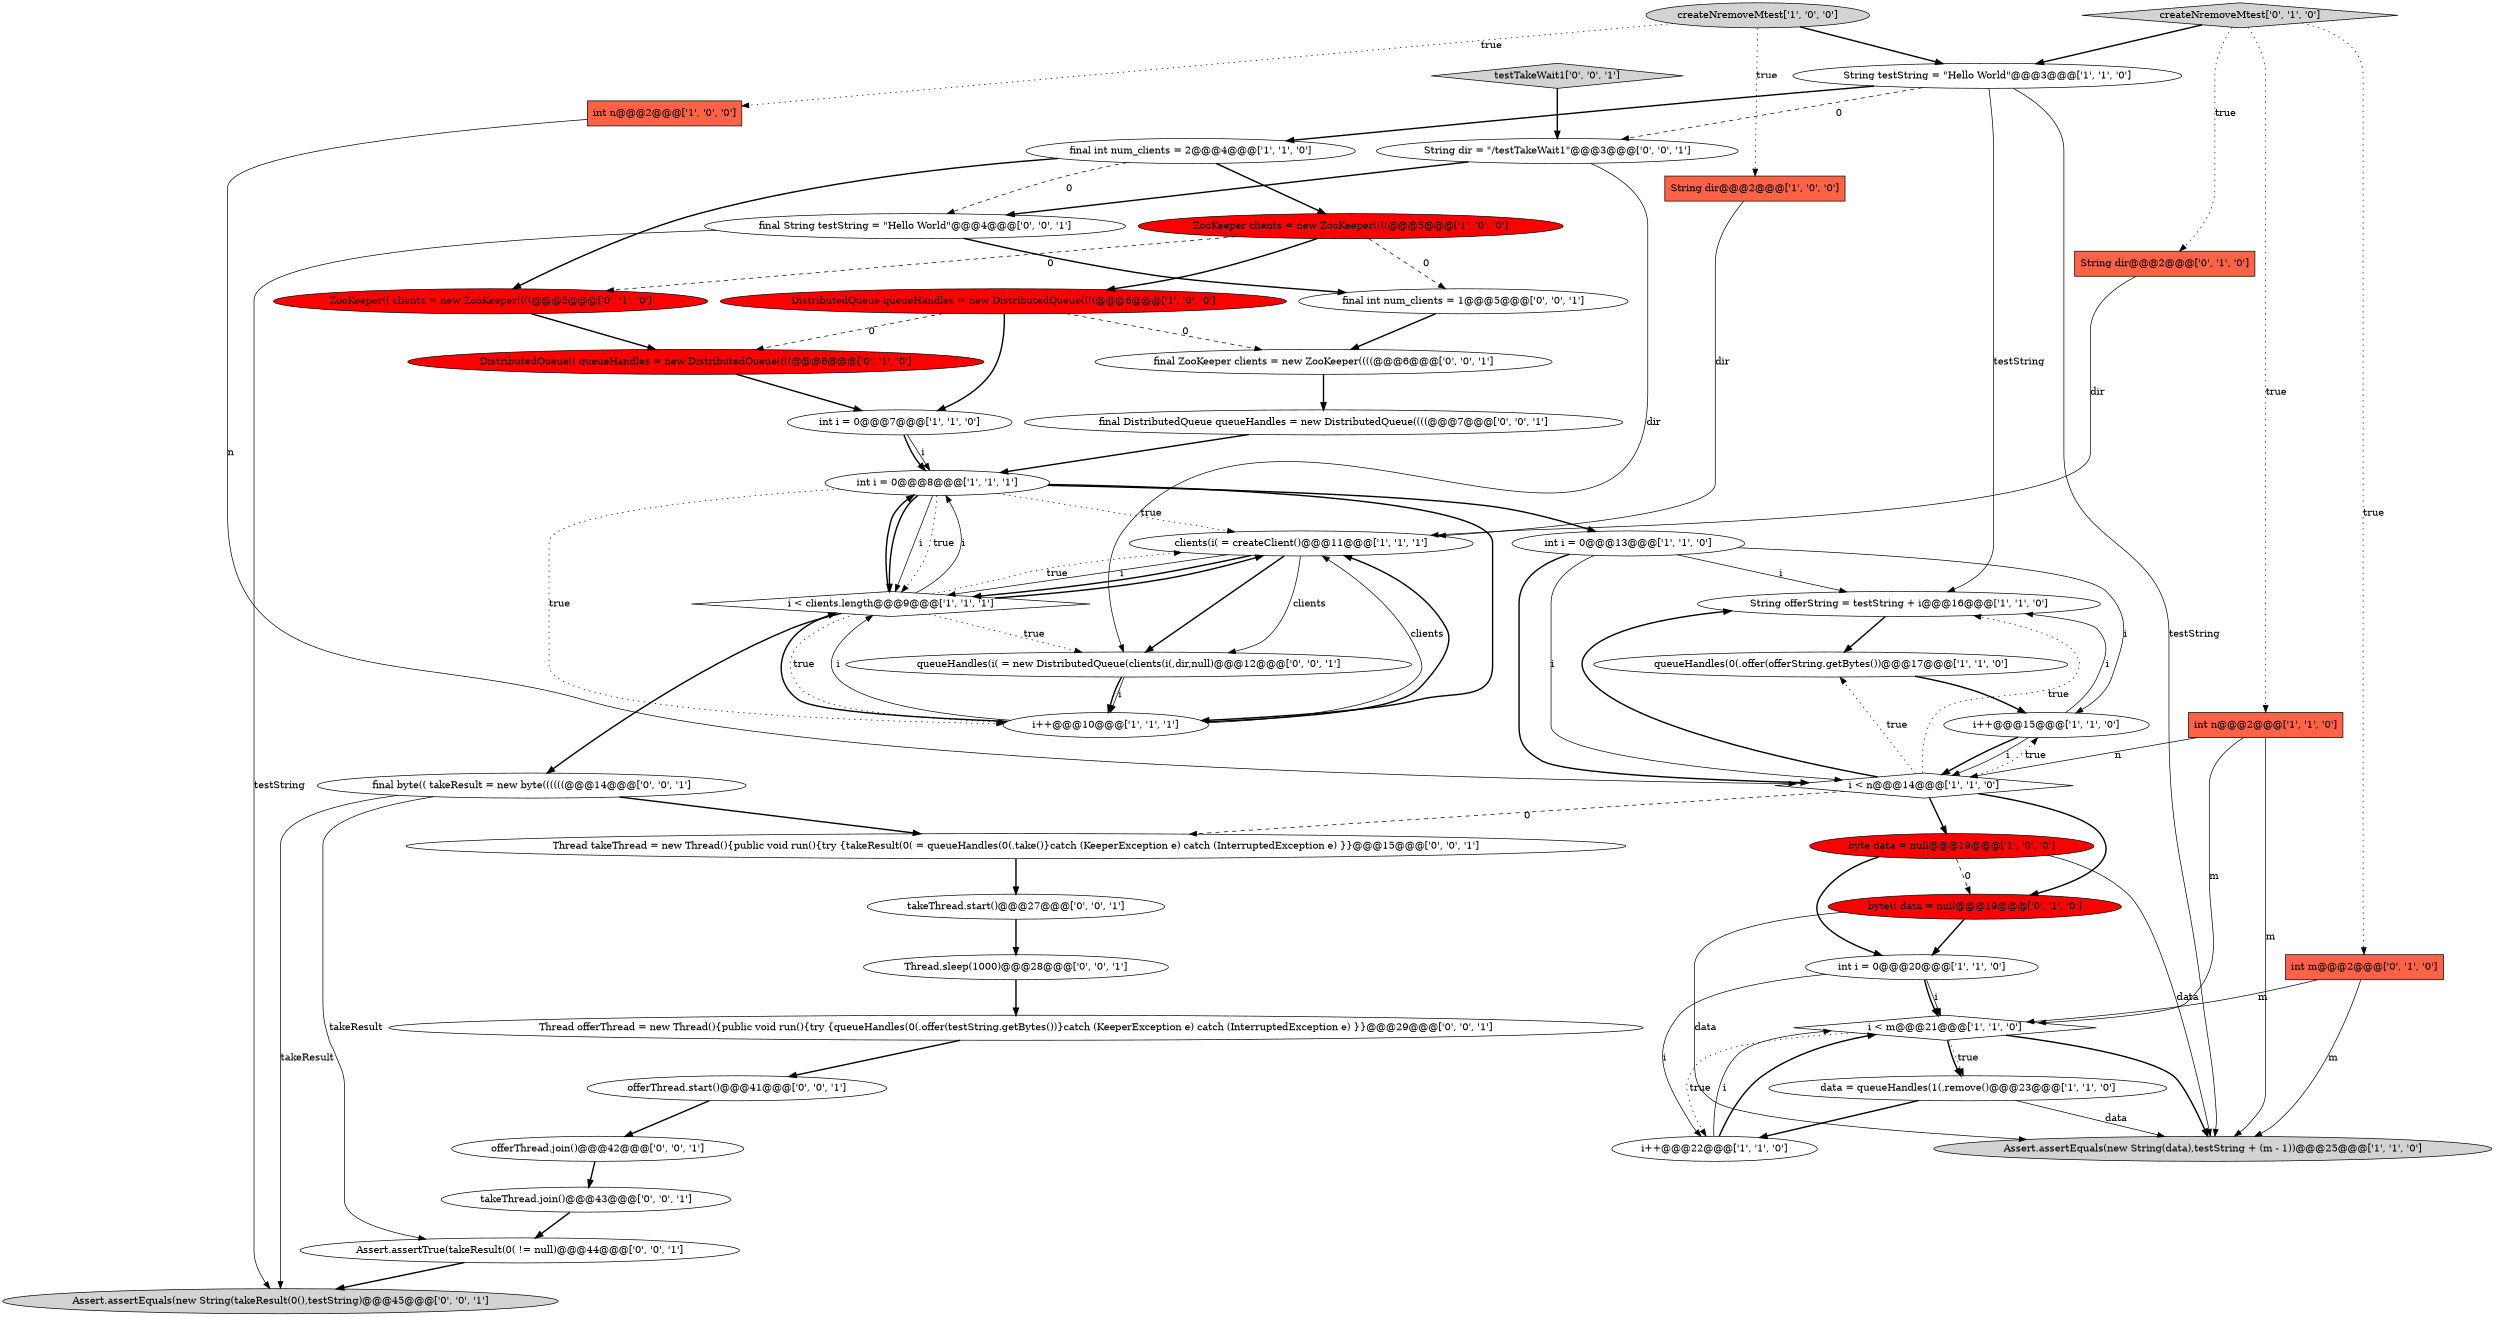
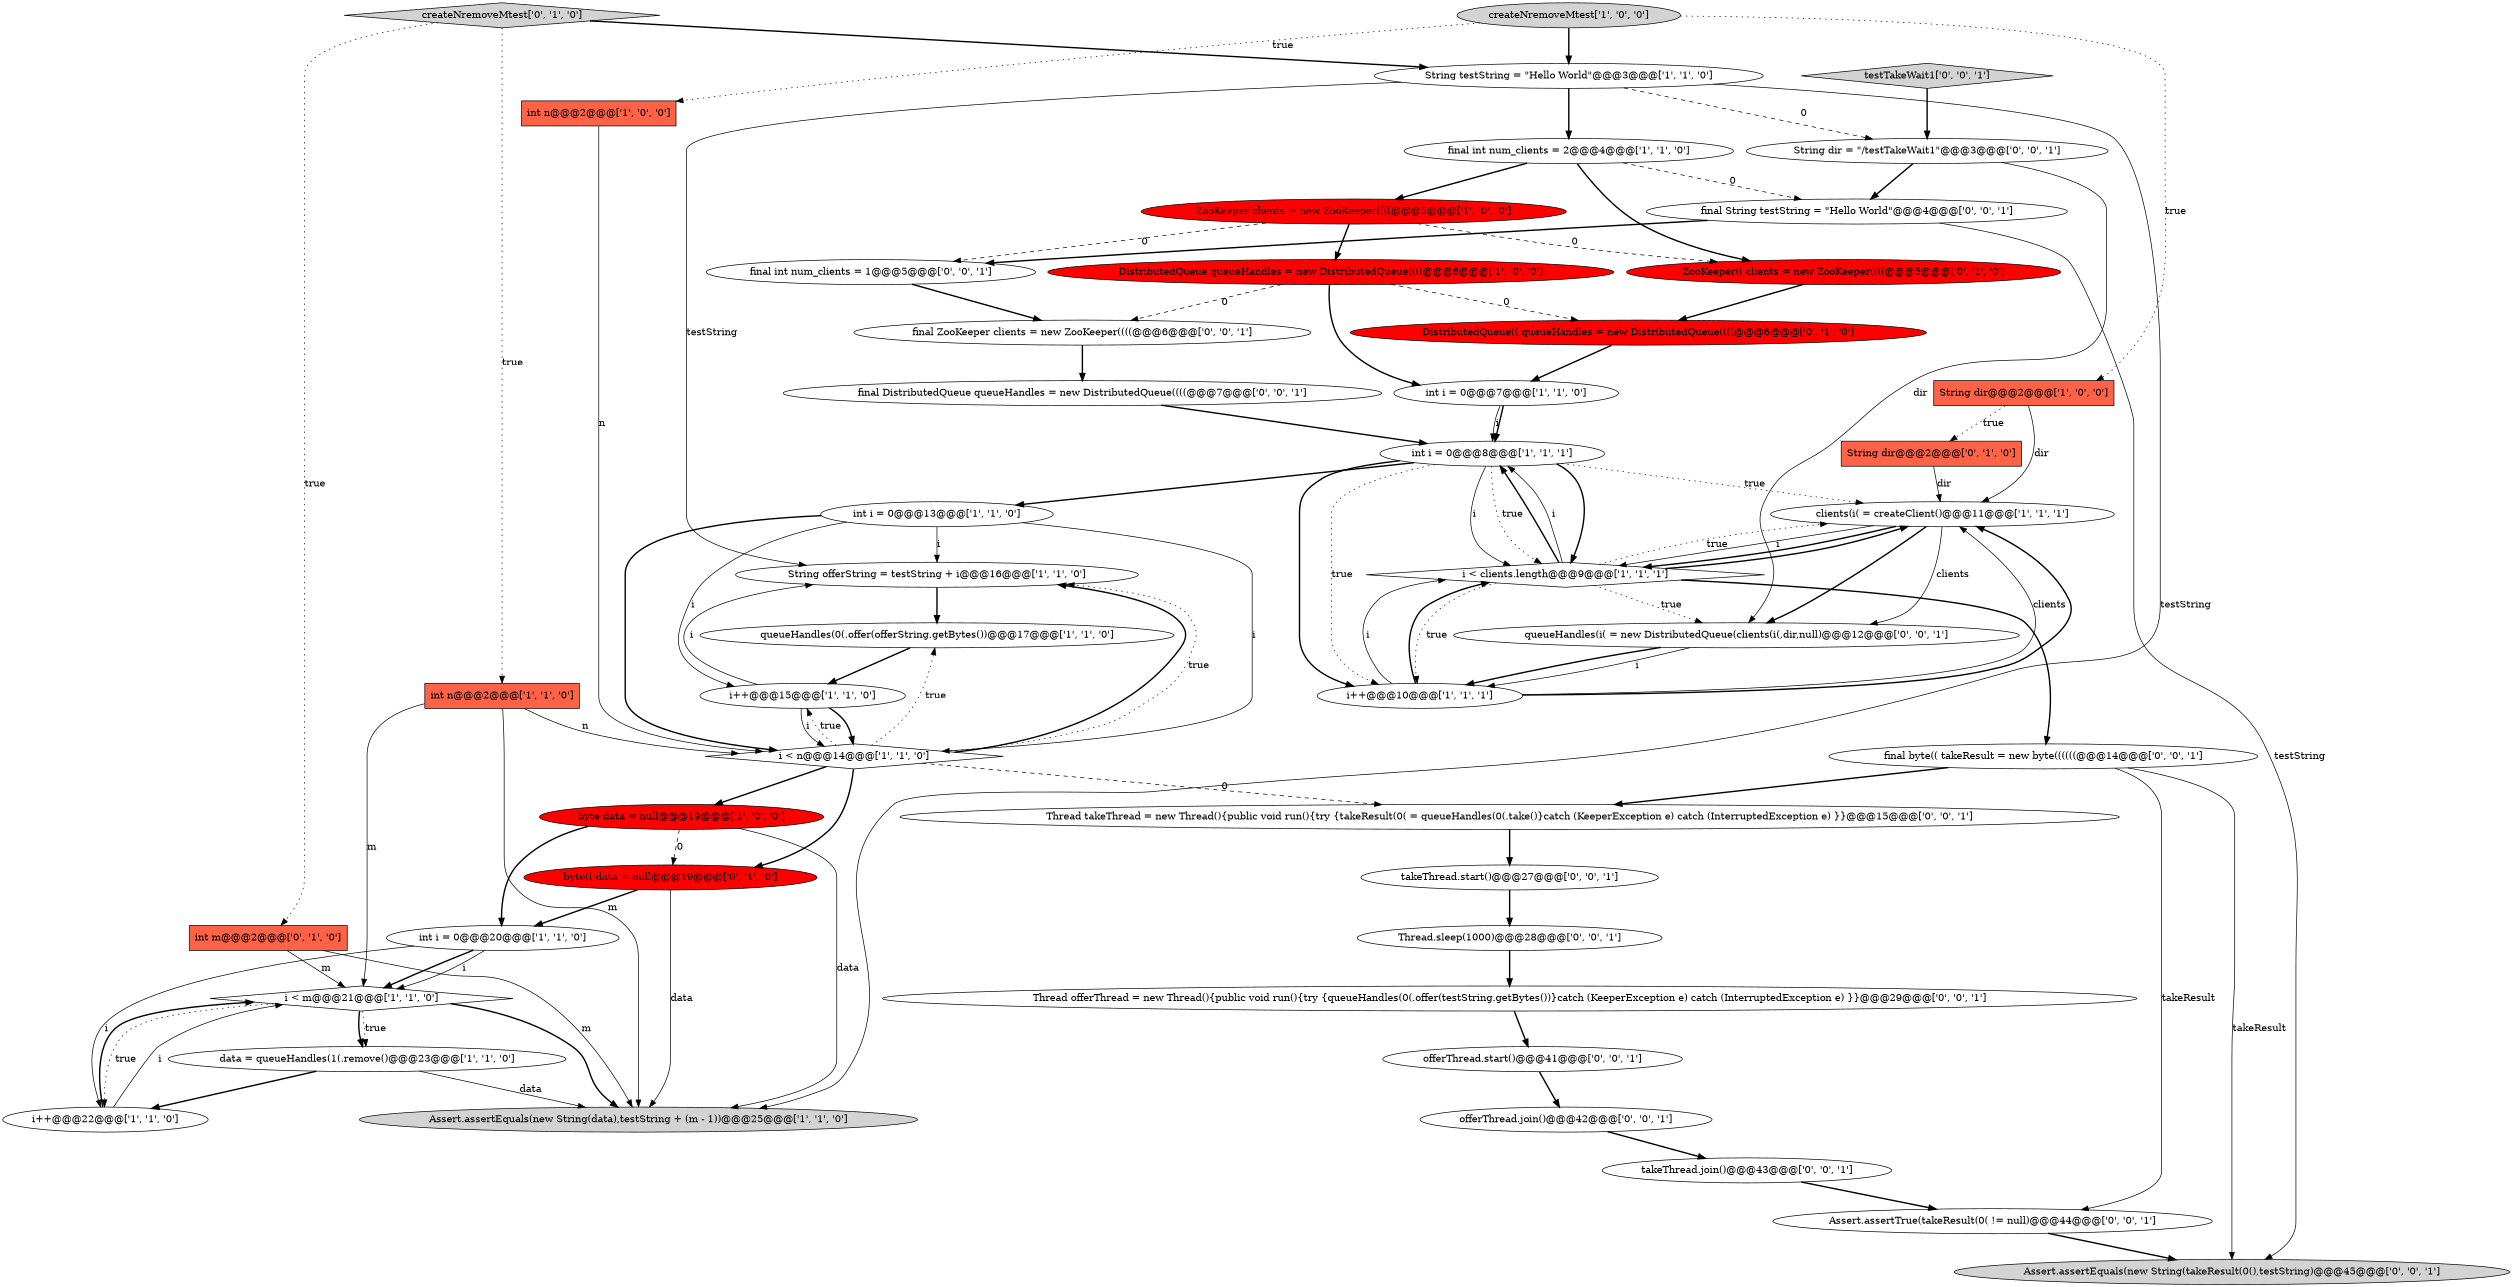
edge "createNremoveMtest['0', '1', '0']" -> "String dir@@@2@@@['0', '1', '0']": now "String dir@@@2@@@['1', '0', '0']" -> "String dir@@@2@@@['0', '1', '0']"
